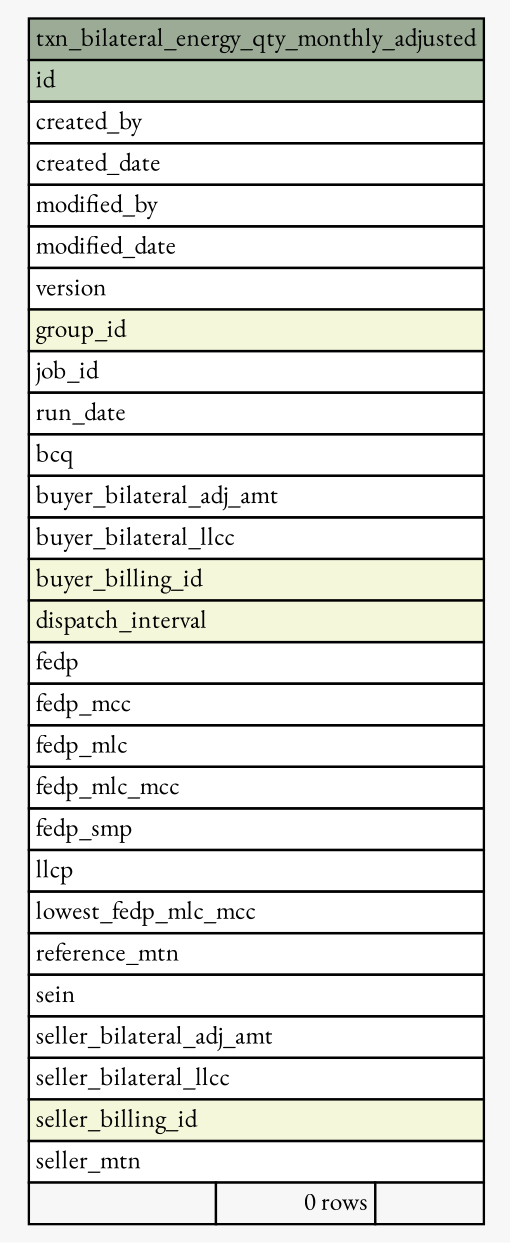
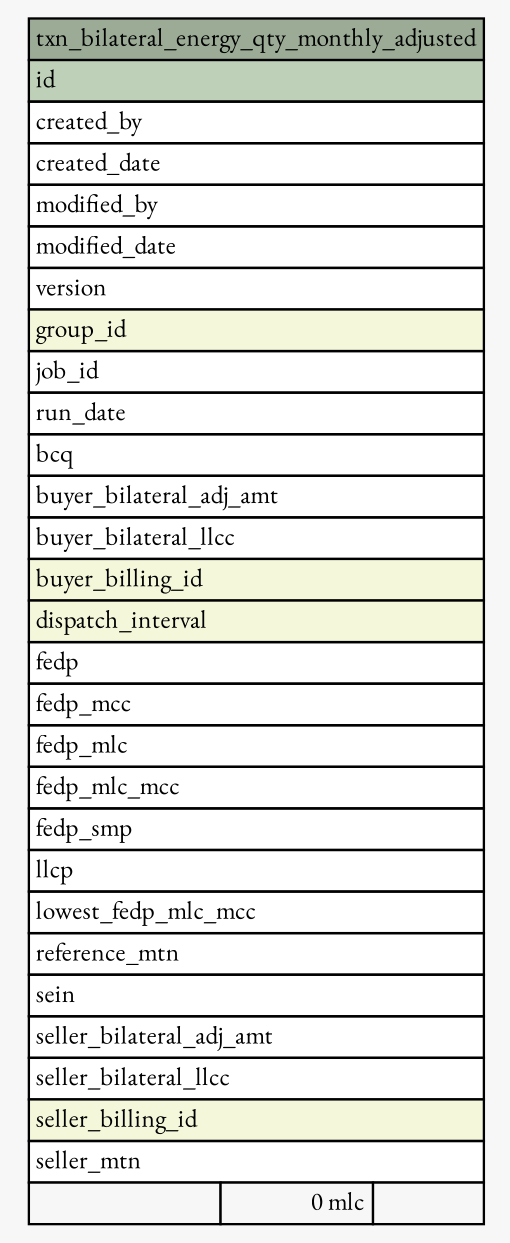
node "txn_bilateral_energy_qty_monthly_adjusted": text "0 rows" -> "0 mlc"
